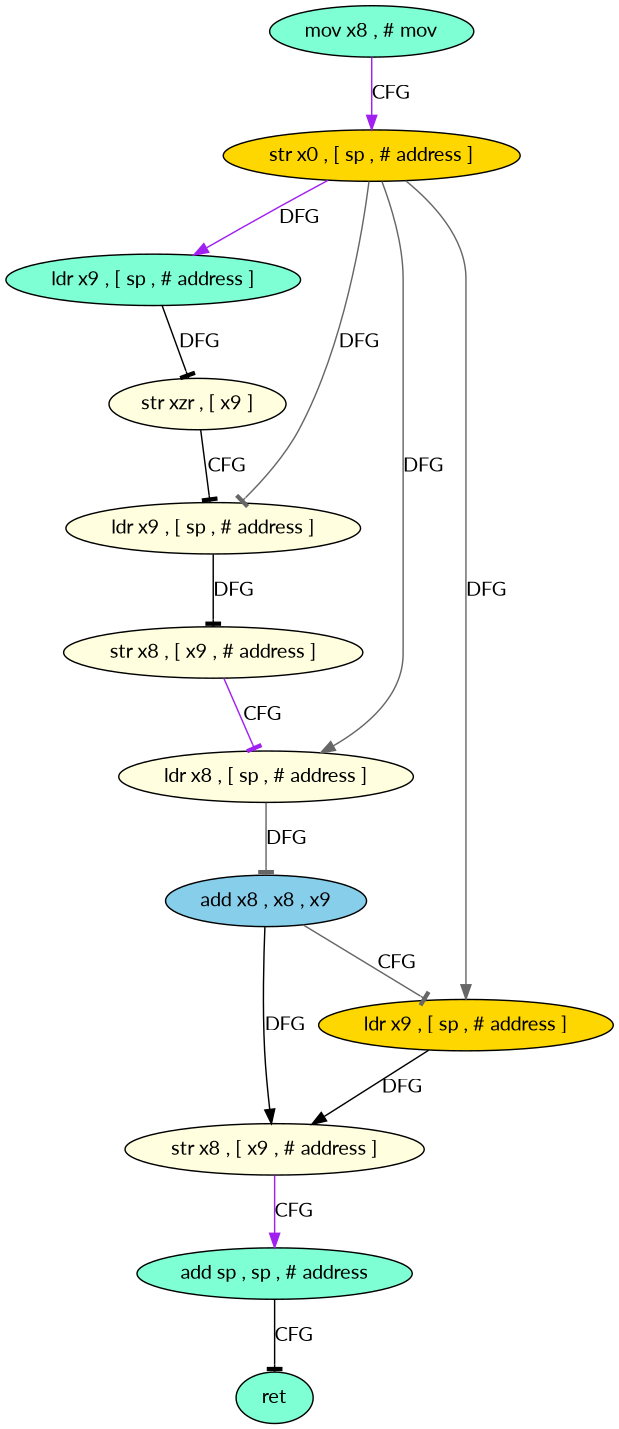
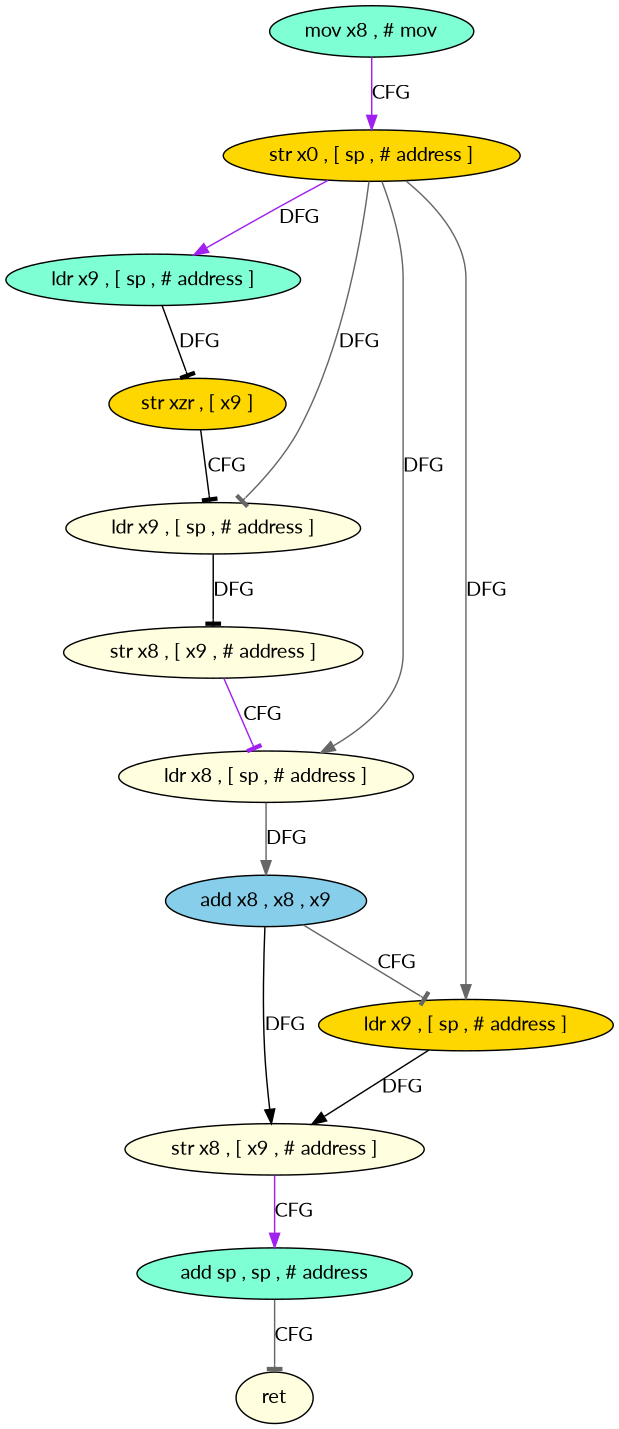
node "str xzr , [ x9 ]": fillcolor lightyellow -> gold
edge "ldr x8 , [ sp , # address ]" -> "add x8 , x8 , x9": arrowhead tee -> normal
edge "add sp , sp , # address" -> "ret": color black -> gray40
node "ret": fillcolor aquamarine -> lightyellow
